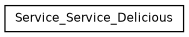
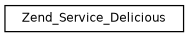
node "Service_Service_Delicious": label "Service_Service_Delicious" -> "Zend_Service_Delicious"
